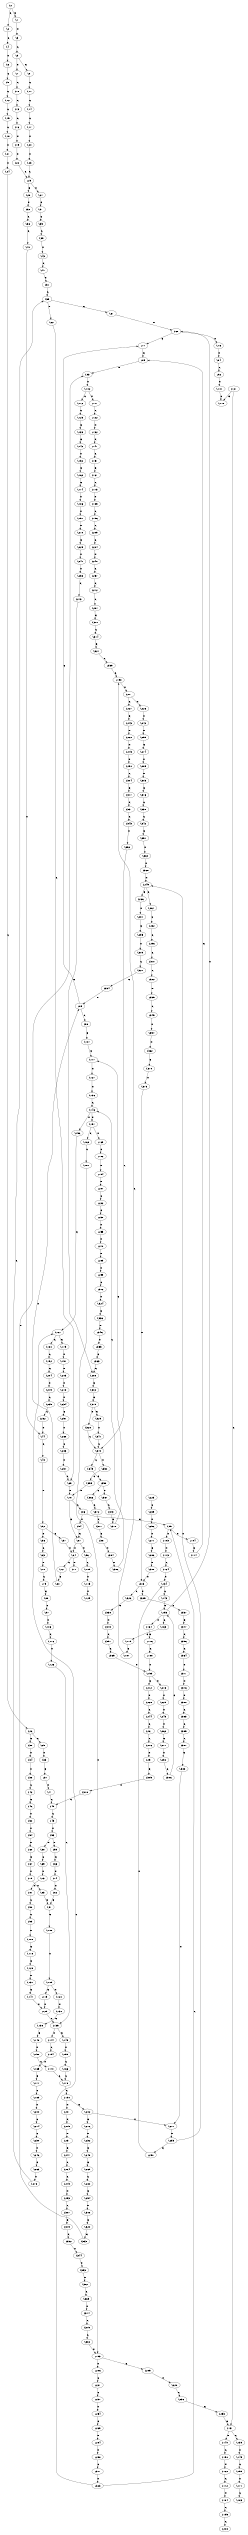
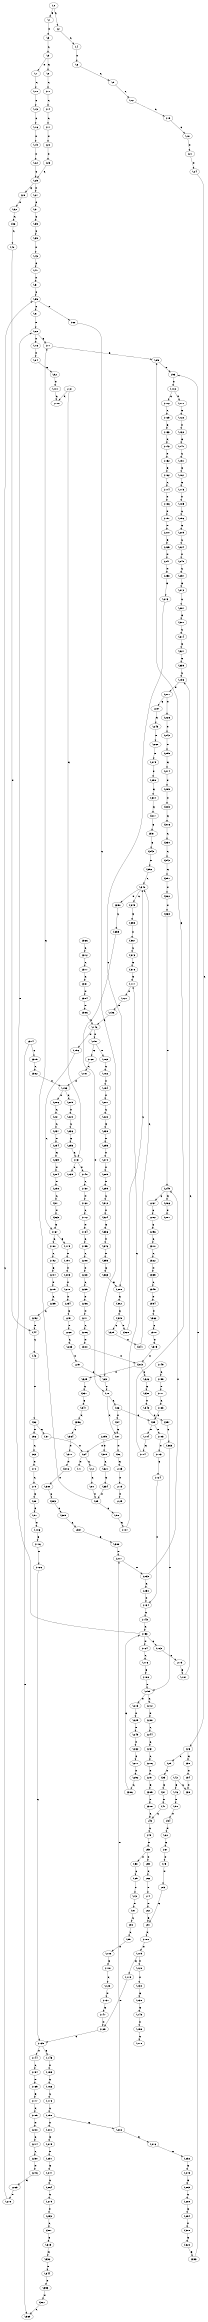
edge "S281" -> "S295": removed, label "G"
edge "S208" -> "S223": added, label "T"
edge "S358" -> "S366": removed, label "C"
edge "S38" -> "S42": reversed
edge "S323" -> "S95": now "S183" -> "S95"
edge "S170" -> "S178": removed, label "C"
edge "S369" -> "S374": reversed
edge "S139" -> "S149": removed, label "T"
